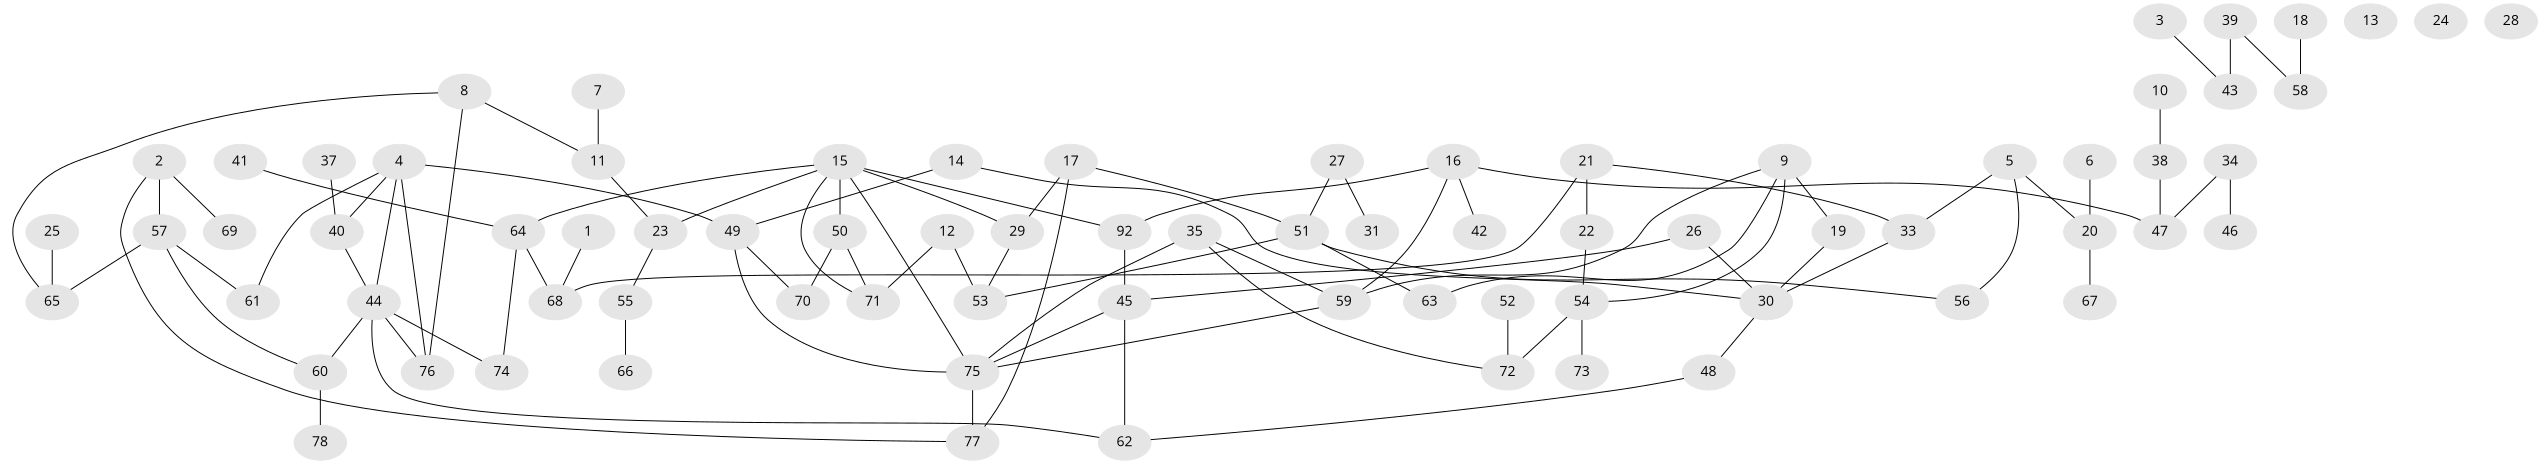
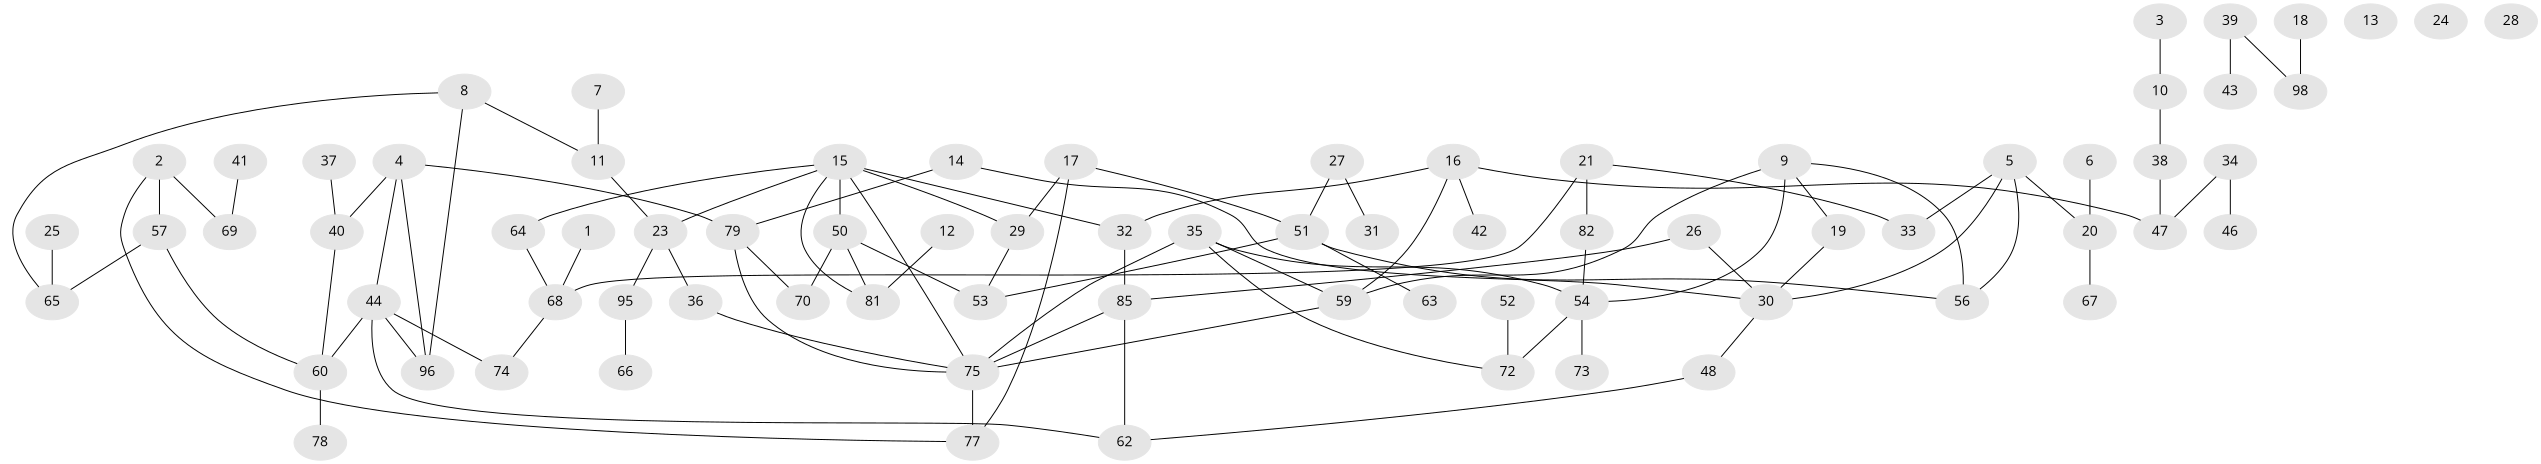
edge "3" -- "43": now "3" -- "10"
node "58": label "58" -> "98"
edge "41" -- "64": now "41" -- "69"
node "49": label "49" -> "79"
node "92": label "92" -> "32"
node "22": label "22" -> "82"
edge "40" -- "44": now "40" -- "60"
edge "12" -- "53": now "50" -- "53"
edge "35" -- "54": added
edge "33" -- "30": now "5" -- "30"
edge "9" -- "63": now "9" -- "56"
node "61": removed
edge "64" -- "74": now "68" -- "74"
node "55": label "55" -> "95"
node "36": added
node "71": label "71" -> "81"
node "45": label "45" -> "85"
node "76": label "76" -> "96"
